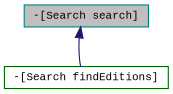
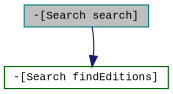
edge "-[Search findEditions]" -> "-[Search search]": reversed
